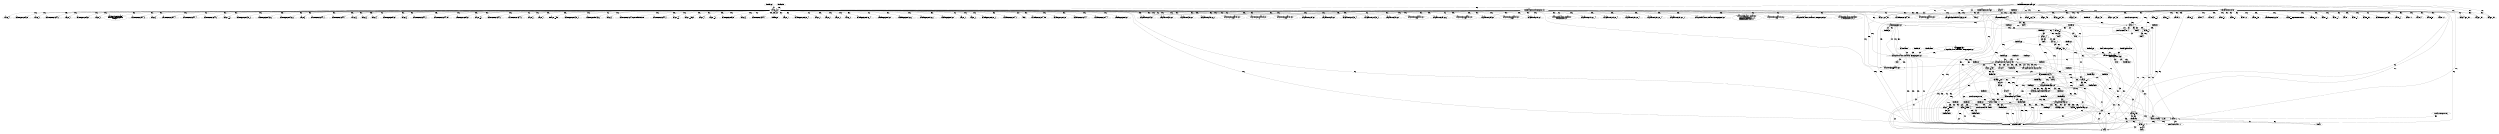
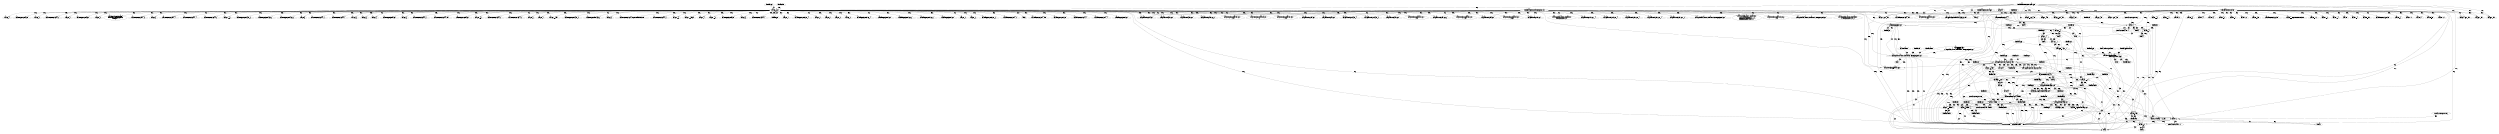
node "(Literal,tptr += tlen)": label "(Literal,tptr += tlen)" -> "(Call,tptr += tlen)"
